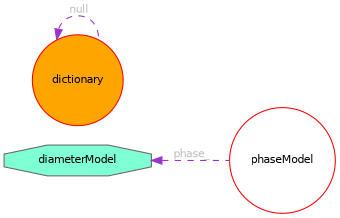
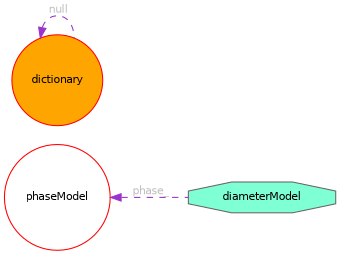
edge "phaseModel" -> "diameterModel": reversed
